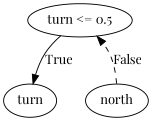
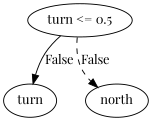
edge "turn <= 0.5" -> "turn": label "True" -> "False"
edge "north" -> "turn <= 0.5": reversed
